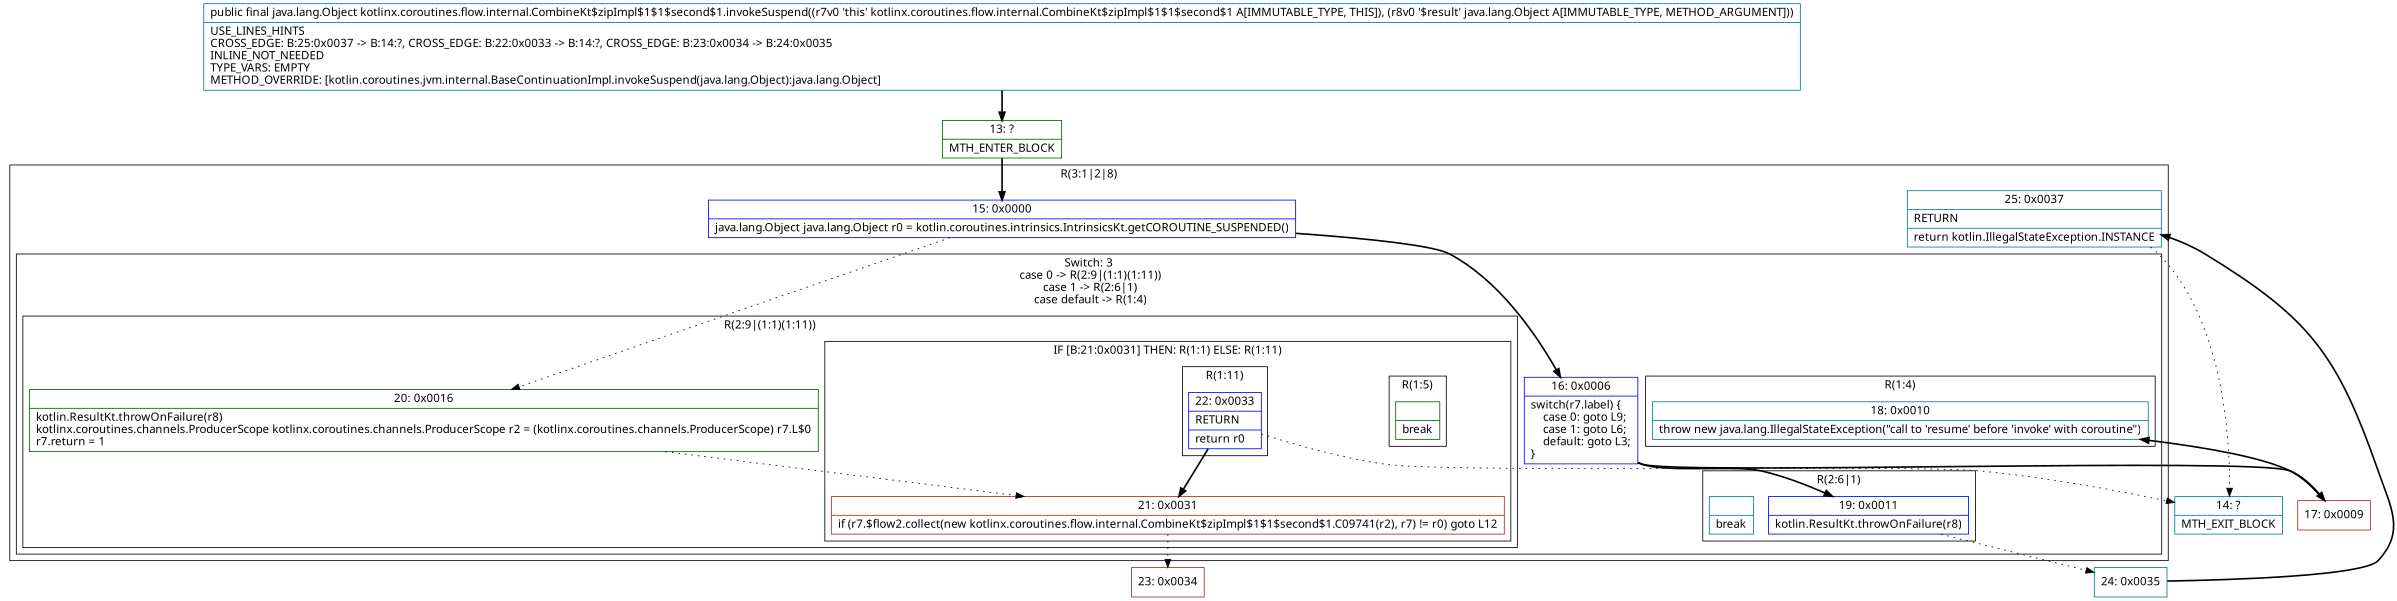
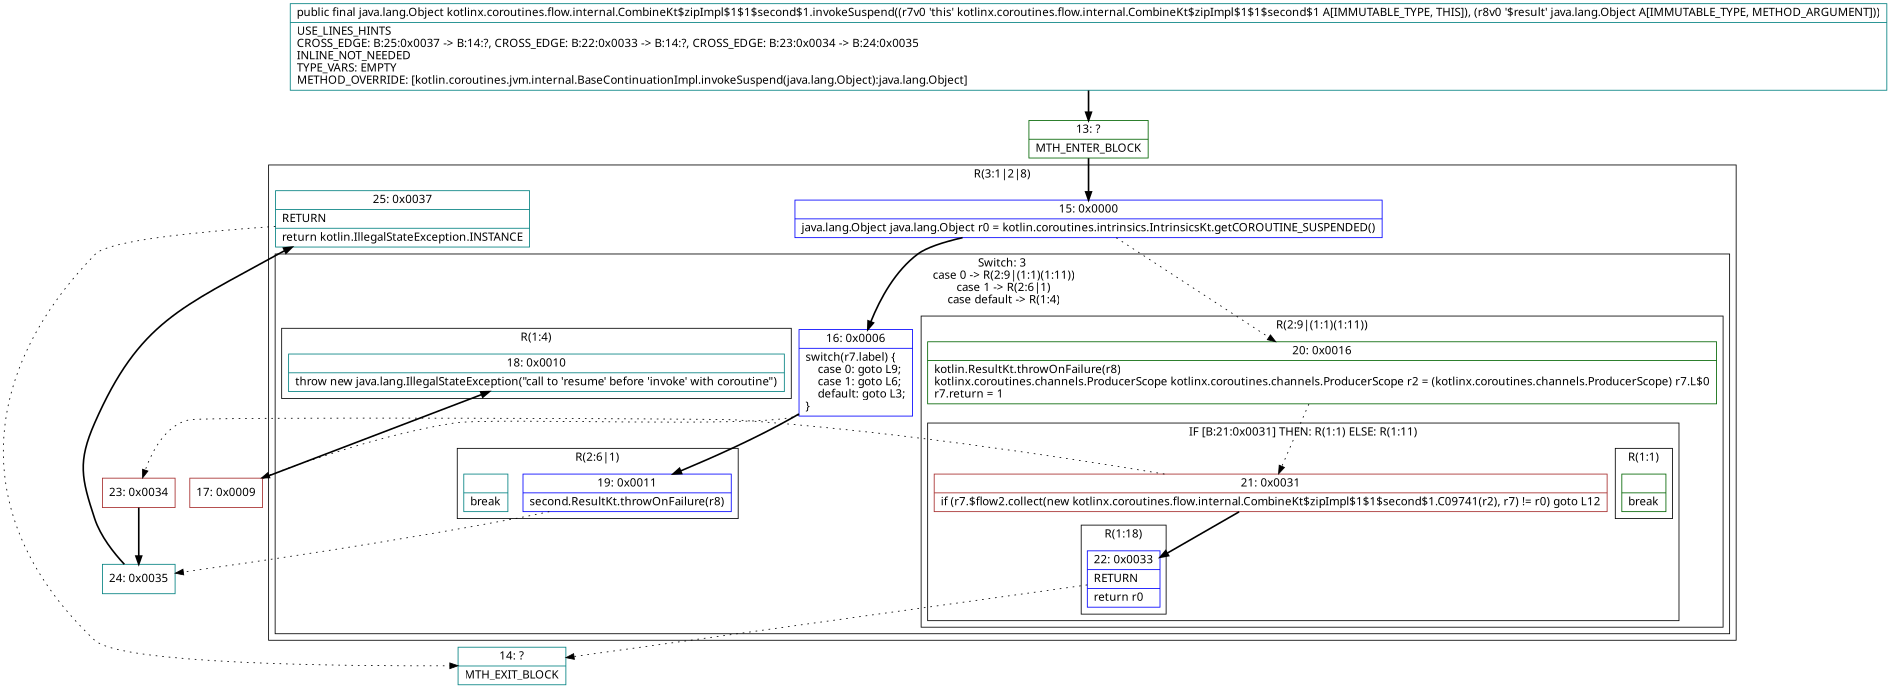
cluster "R(1:11)": label "R(1:11)" -> "R(1:18)"
cluster "R(1:5)": label "R(1:5)" -> "R(1:1)"
edge "16: 0x0006" -> "17: 0x0009": style bold -> dotted
edge "22: 0x0033" -> "21: 0x0031": reversed
node "19: 0x0011": text "kotlin.ResultKt.throwOnFailure(r8)" -> "second.ResultKt.throwOnFailure(r8)"
edge "23: 0x0034" -> "24: 0x0035": added
